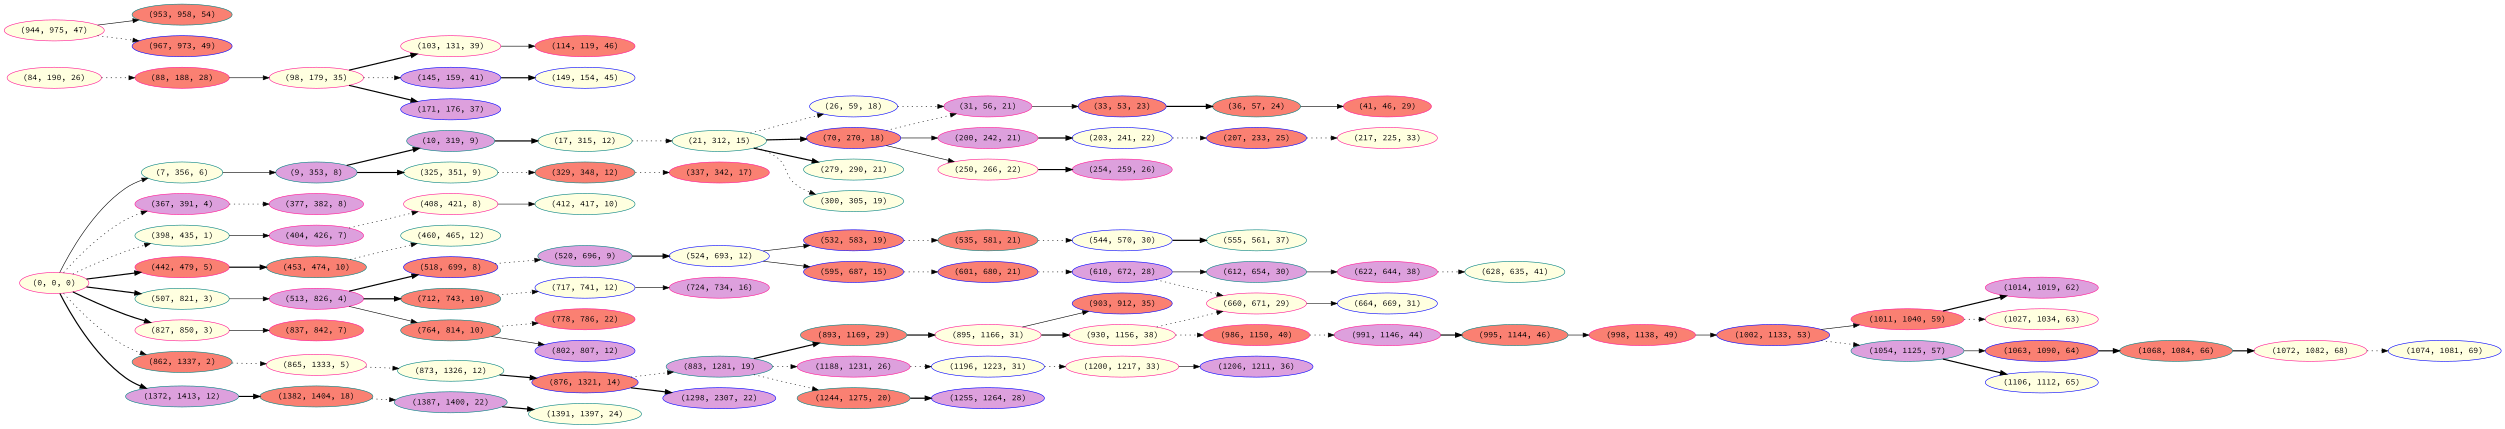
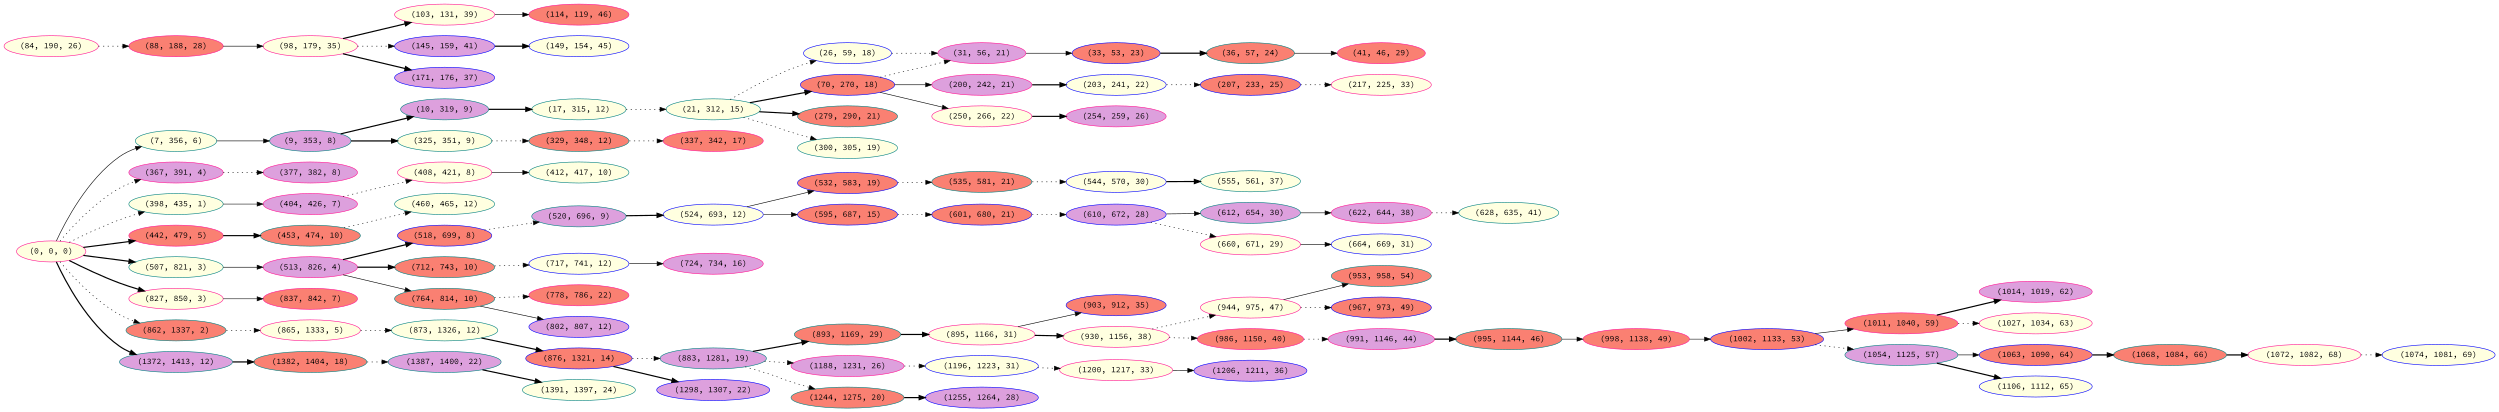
node "(279, 290, 21)": fillcolor lightyellow -> salmon
edge "(930, 1156, 38)" -> "(660, 671, 29)": now "(930, 1156, 38)" -> "(944, 975, 47)"
node "(1298, 2307, 22)": label "(1298, 2307, 22)" -> "(1298, 1307, 22)"
